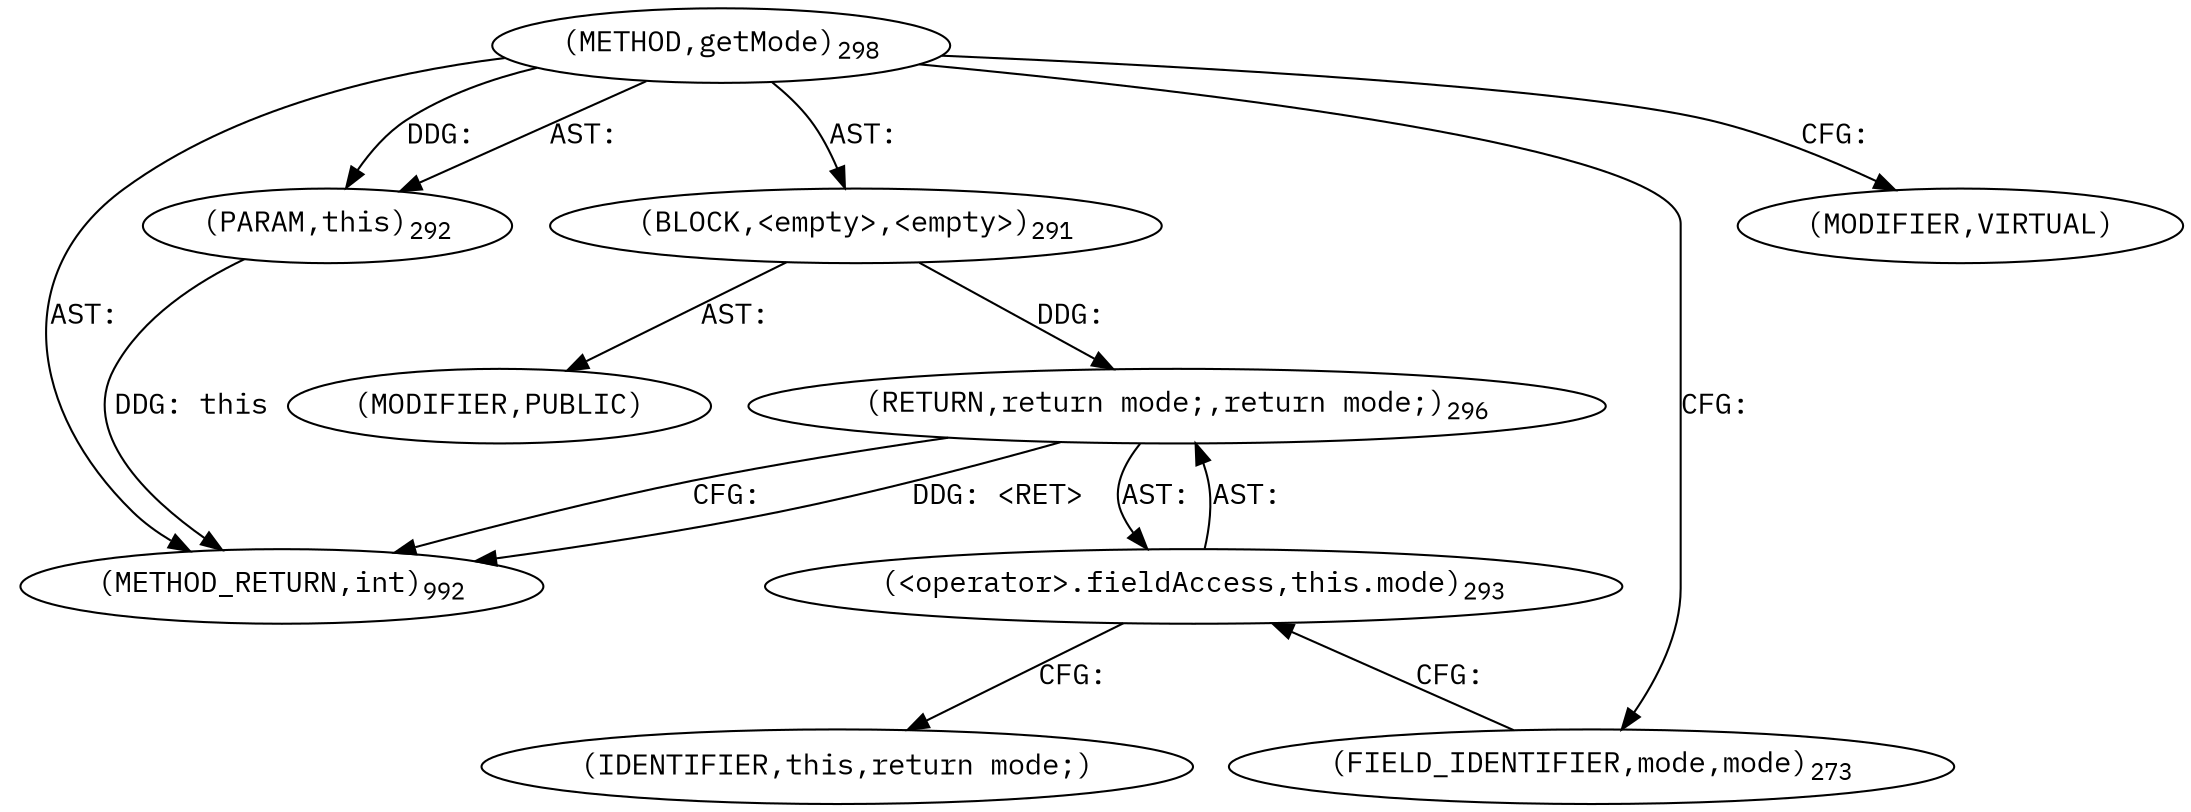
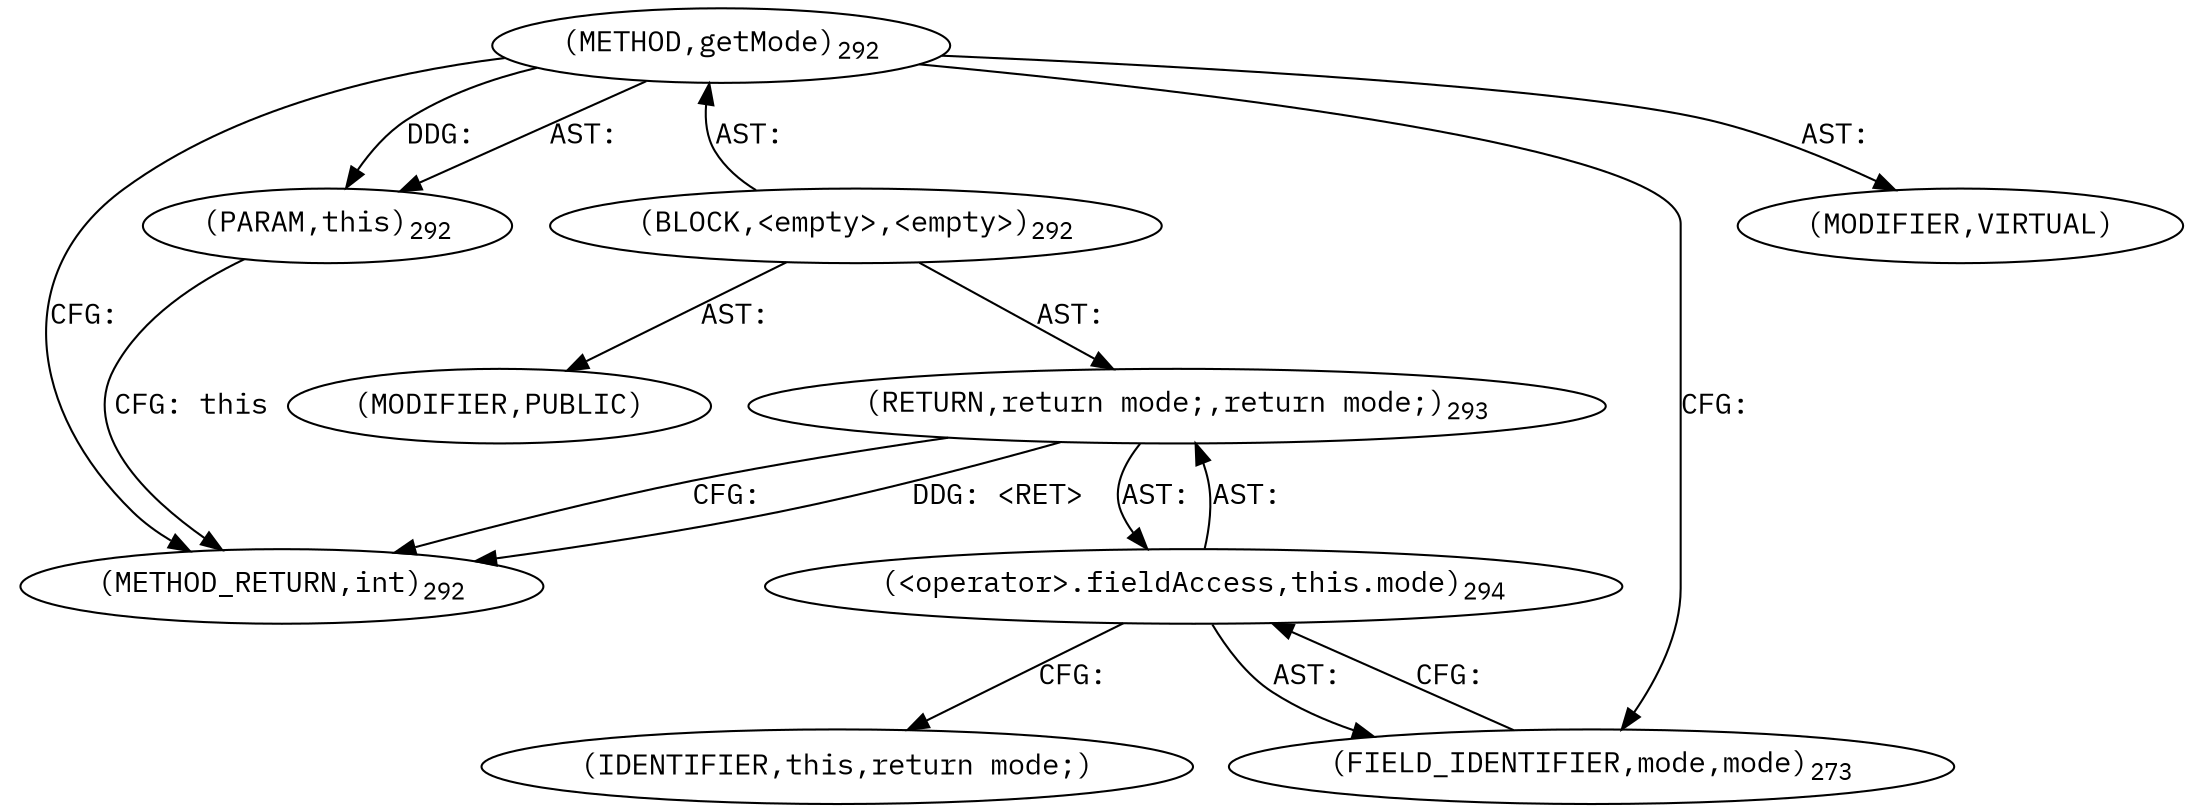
node "(METHOD,getMode)": text "298" -> "292"
edge "(METHOD,getMode)" -> "(BLOCK,<empty>,<empty>)": reversed
edge "(METHOD,getMode)" -> "(MODIFIER,VIRTUAL)": label "CFG: " -> "AST: "
node "(BLOCK,<empty>,<empty>)": text "291" -> "292"
edge "(METHOD,getMode)" -> "(METHOD_RETURN,int)": label "AST: " -> "CFG: "
edge "(BLOCK,<empty>,<empty>)" -> "(RETURN,return mode;,return mode;)": label "DDG: " -> "AST: "
node "(RETURN,return mode;,return mode;)": text "296" -> "293"
edge "(PARAM,this)" -> "(METHOD_RETURN,int)": label "DDG: this" -> "CFG: this"
node "(METHOD_RETURN,int)": text "992" -> "292"
node "(<operator>.fieldAccess,this.mode)": text "293" -> "294"
edge "(<operator>.fieldAccess,this.mode)" -> "(FIELD_IDENTIFIER,mode,mode)": added, label "AST:"
